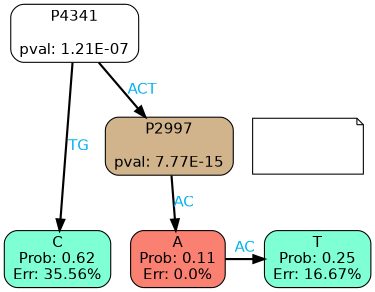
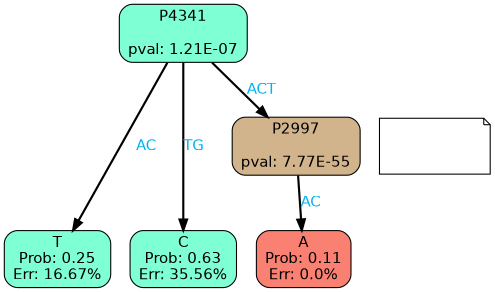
node "P4341 pval: 1.21E-07": fillcolor white -> aquamarine
node "P2997 pval: 7.77E-15": label "P2997 pval: 7.77E-15" -> "P2997 pval: 7.77E-55"
node "C Prob: 0.62 Err: 35.56%": label "C Prob: 0.62 Err: 35.56%" -> "C Prob: 0.63 Err: 35.56%"
edge "A Prob: 0.11 Err: 0.0%" -> "T Prob: 0.25 Err: 16.67%": now "P4341 pval: 1.21E-07" -> "T Prob: 0.25 Err: 16.67%"
